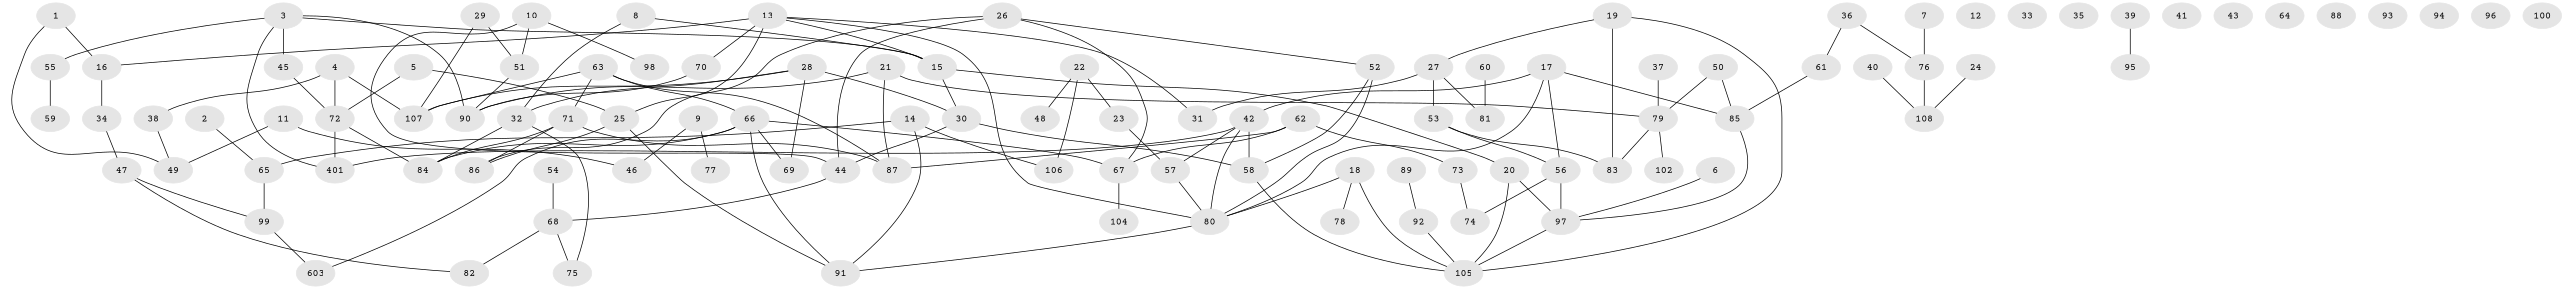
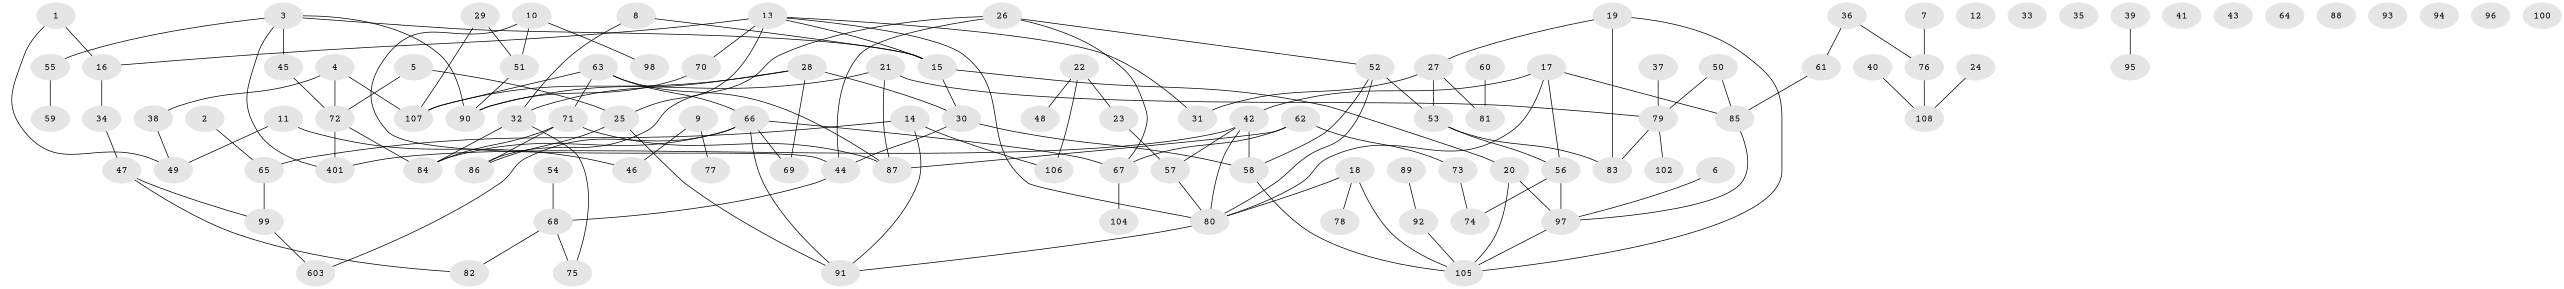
edge "52" -- "53": added
